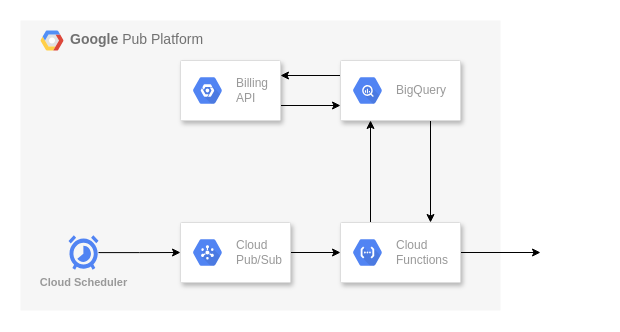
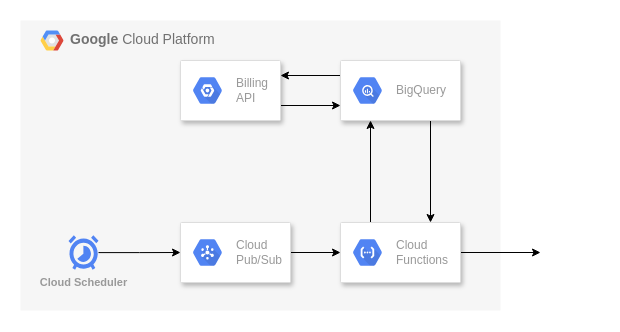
node "Google Pub Platform": label "Google Pub Platform" -> "Google Cloud Platform"
